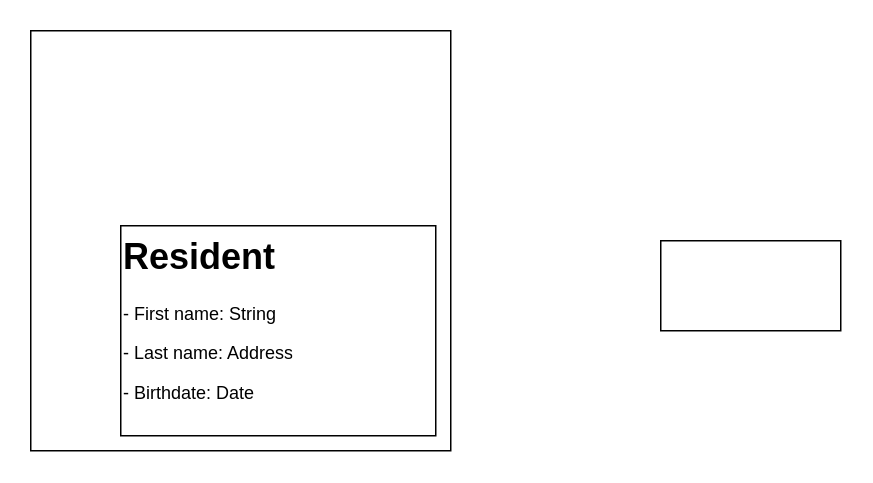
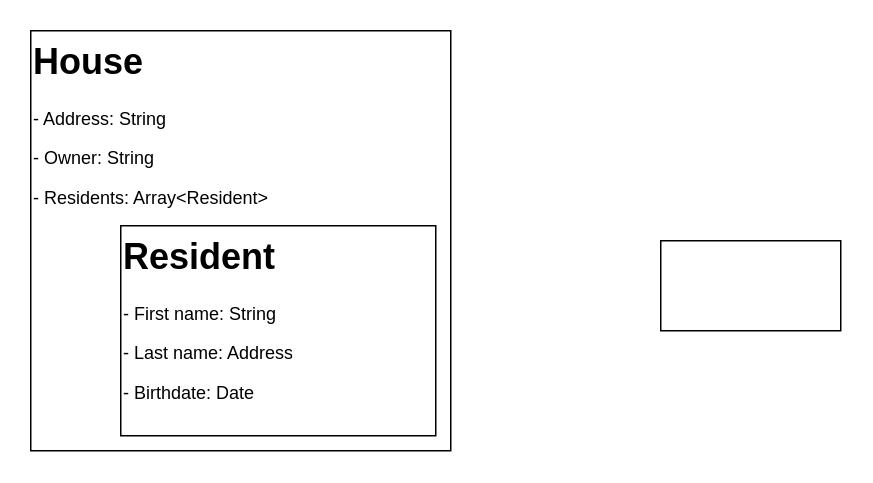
node "House- Address: String - Owner: String - Residents: Array<Resident>": added
